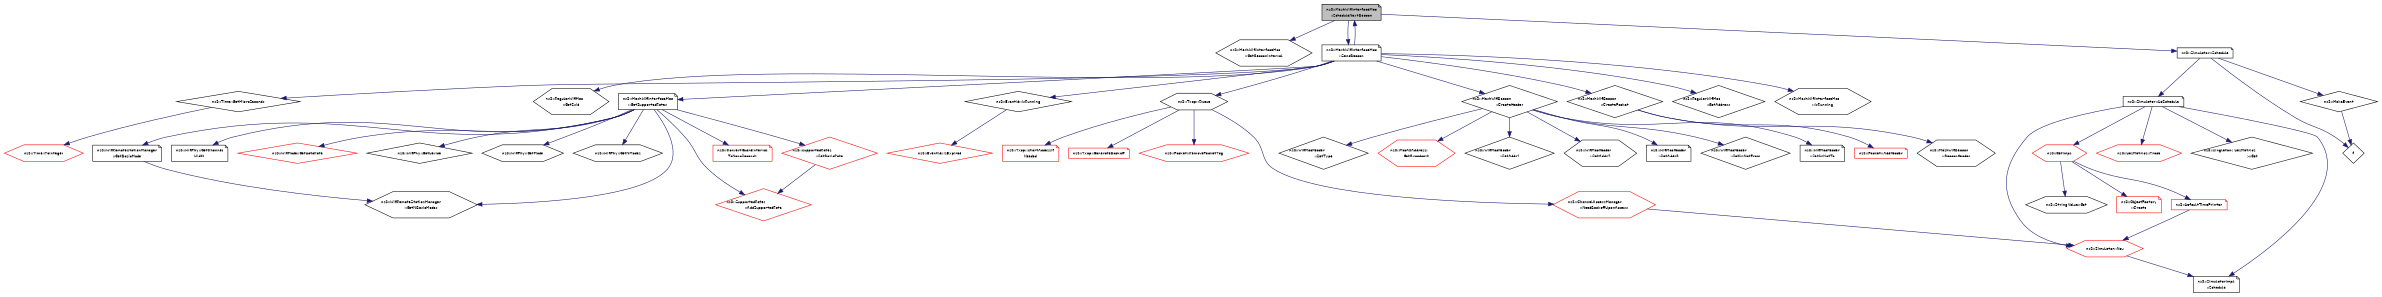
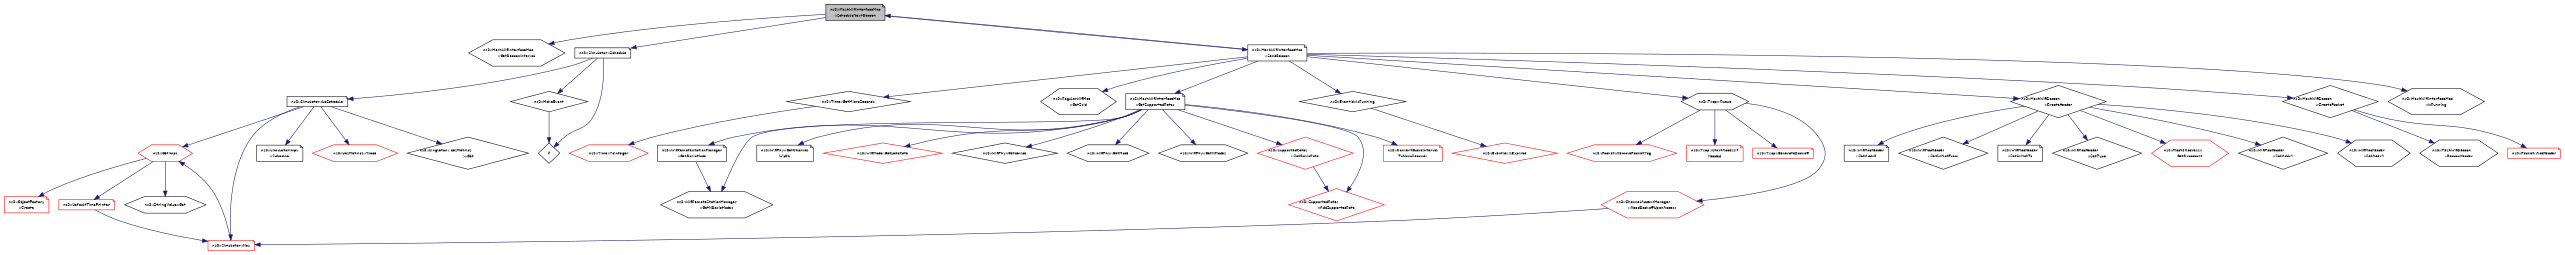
node "ns3::RegularWifiMac ::GetAddress": removed
node "ns3::Simulator::Now": shape hexagon -> note
edge "ns3::Simulator::Now" -> "ns3::SimulatorImpl ::Schedule": now "ns3::Simulator::Now" -> "ns3::GetImpl"
